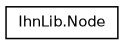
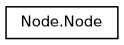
node "IhnLib.Node": label "IhnLib.Node" -> "Node.Node"
